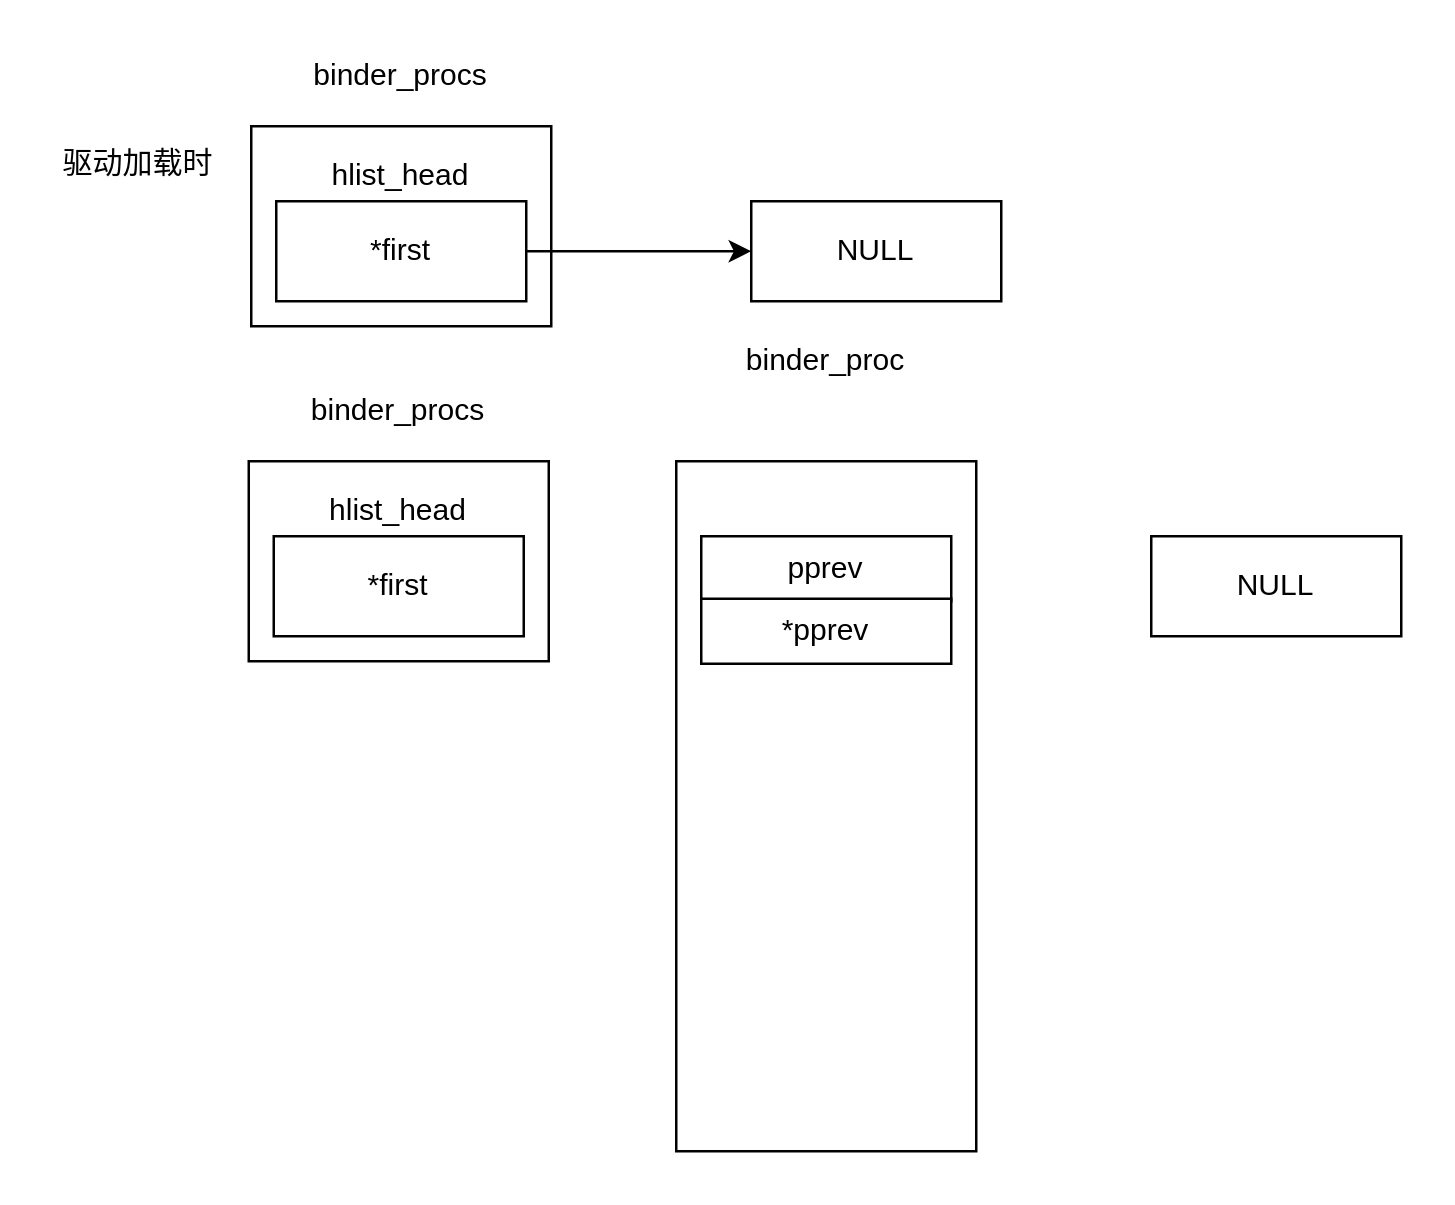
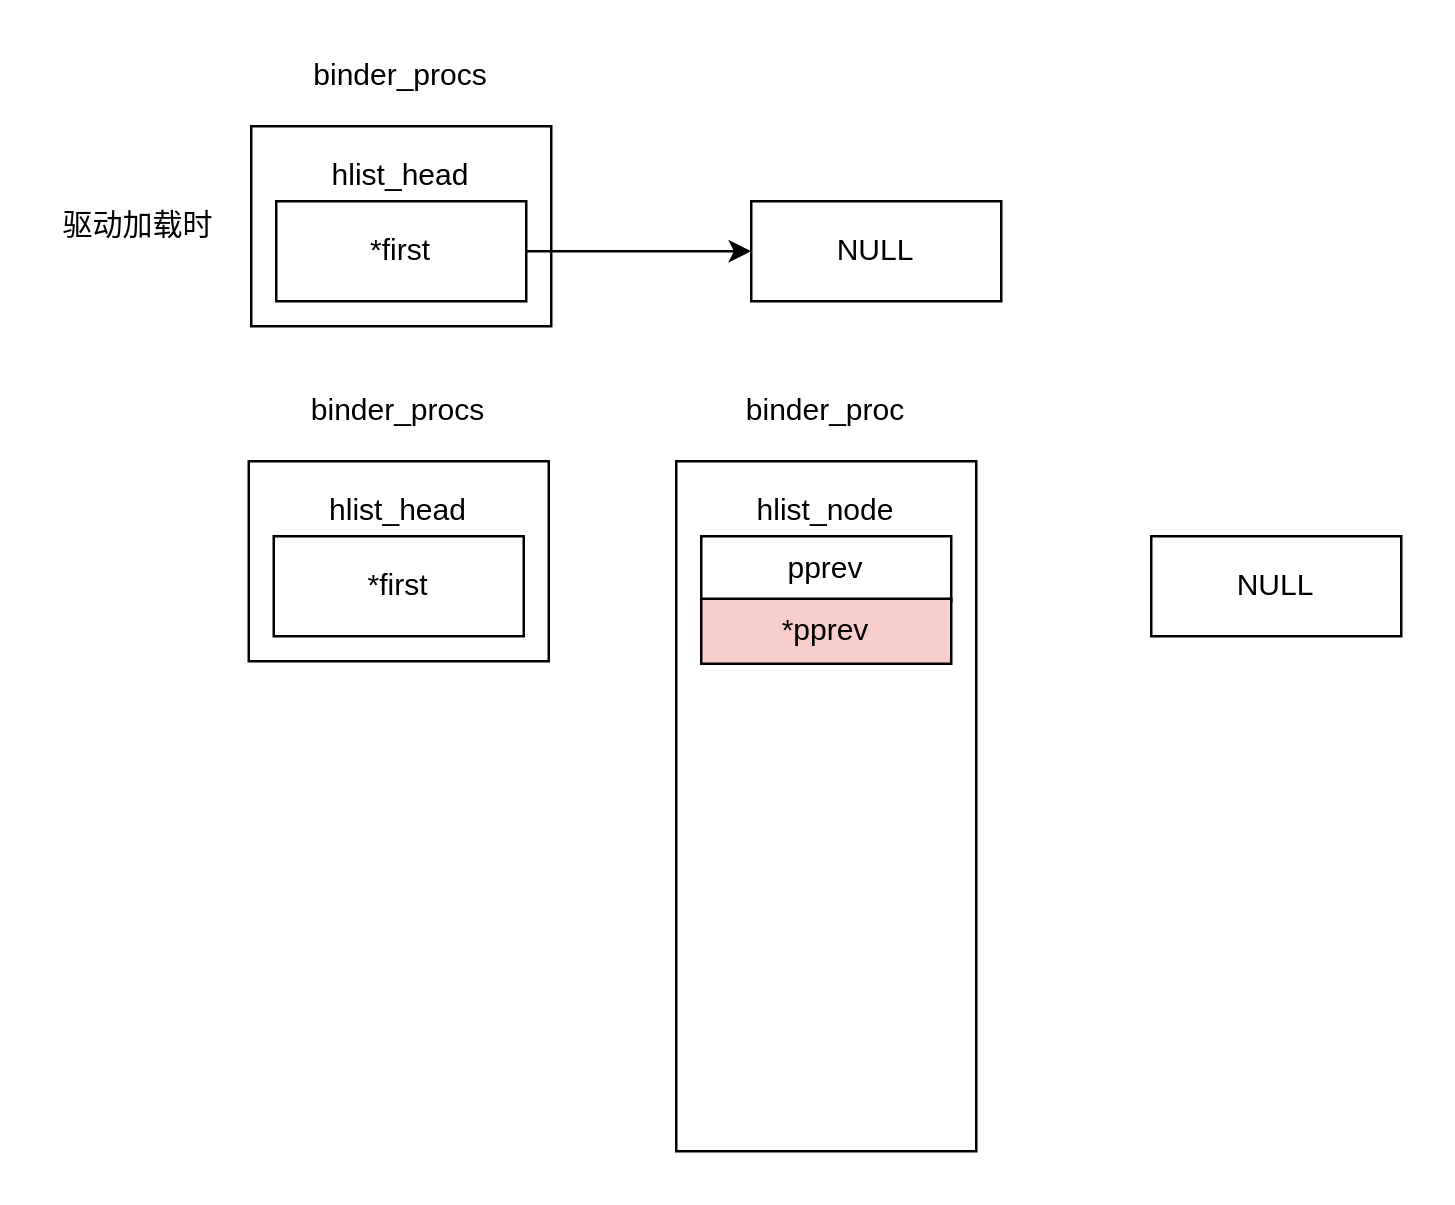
node "驱动加载时": moved (139, 164) -> (139, 226)
node "binder_proc": moved (826, 361) -> (826, 411)
node "hlist_node": added
node "*pprev": fillcolor #ffffff -> #f8cecc
